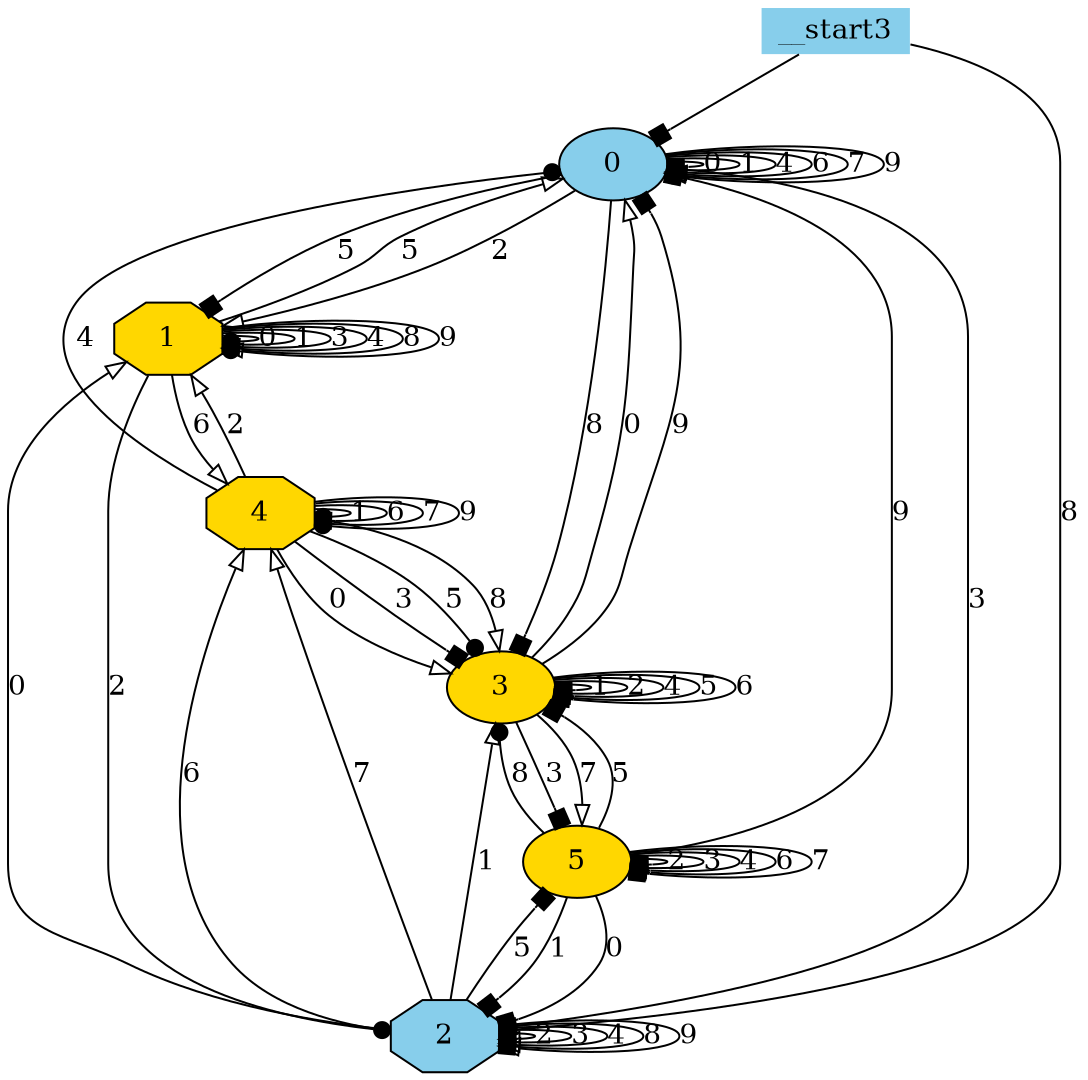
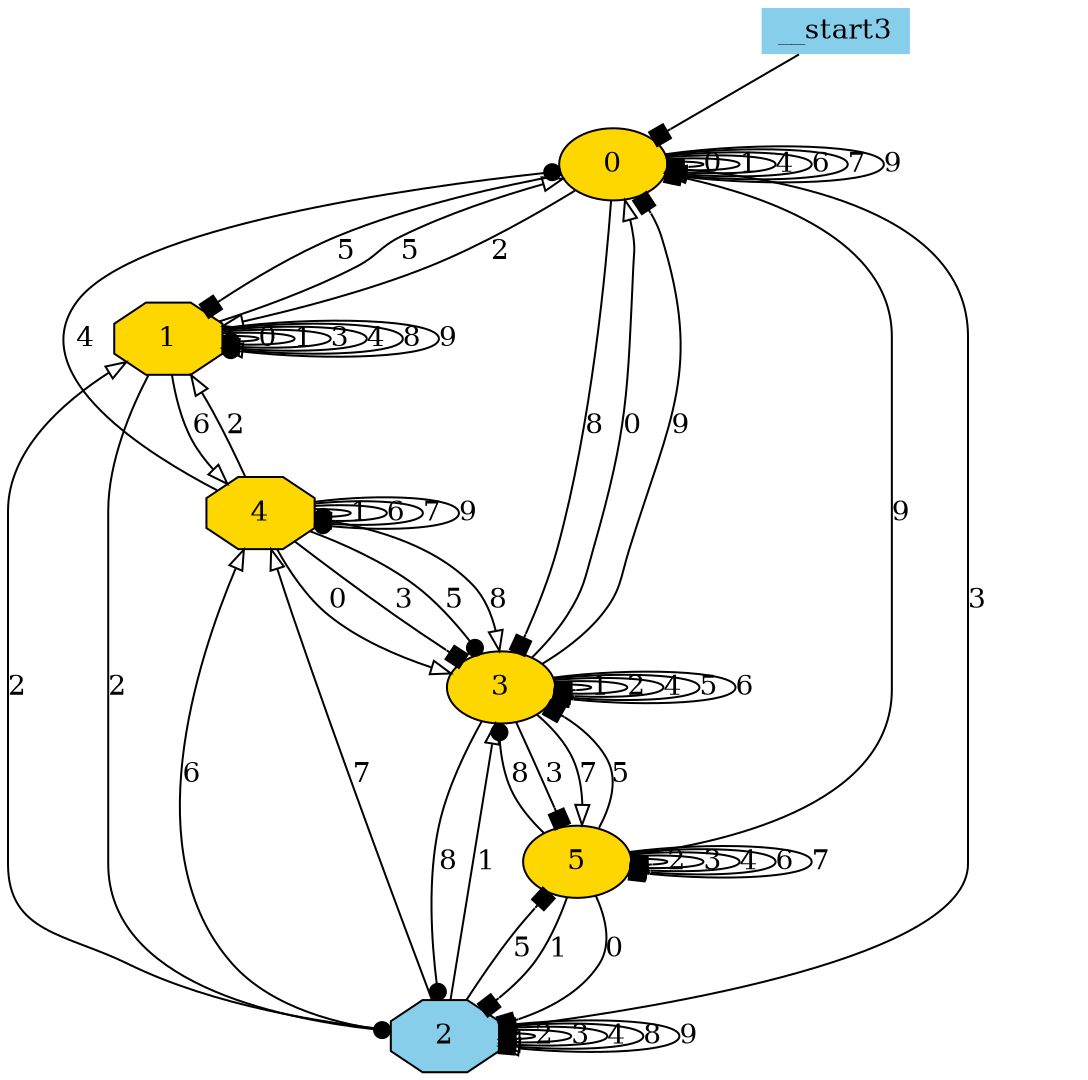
node "0": fillcolor skyblue -> gold
edge "2" -> "1": label "0" -> "2"
edge "__start3" -> "2": now "3" -> "2"
